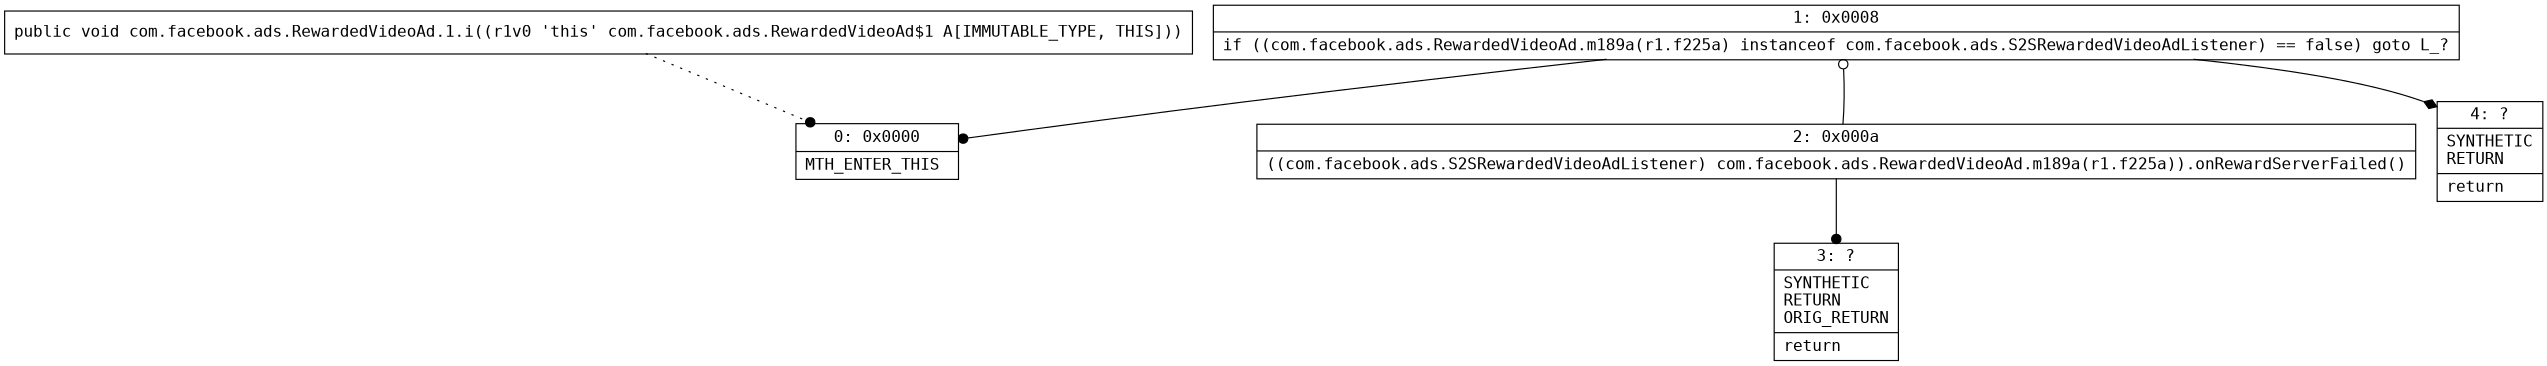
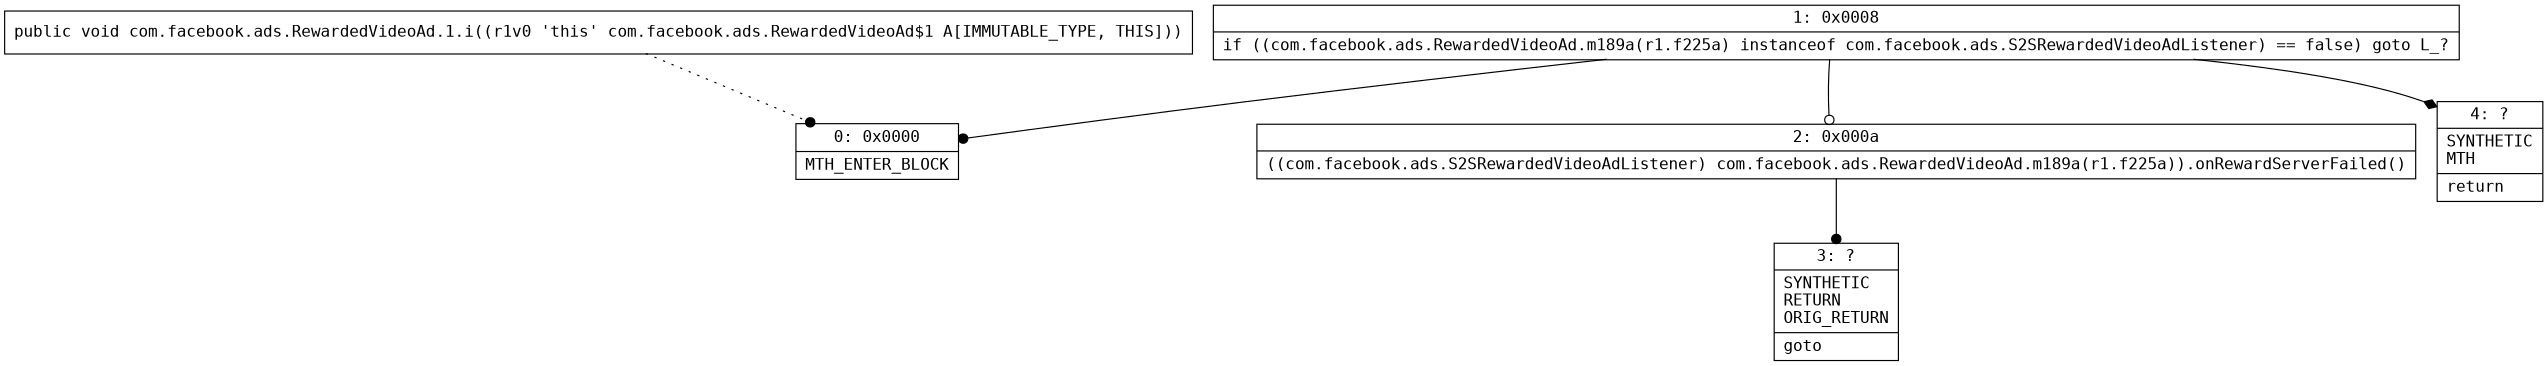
edge "2: 0x000a" -> "1: 0x0008": reversed
node "4: ?": text "RETURN" -> "MTH"
node "0: 0x0000": text "MTH_ENTER_THIS" -> "MTH_ENTER_BLOCK"
node "3: ?": text "return" -> "goto"
